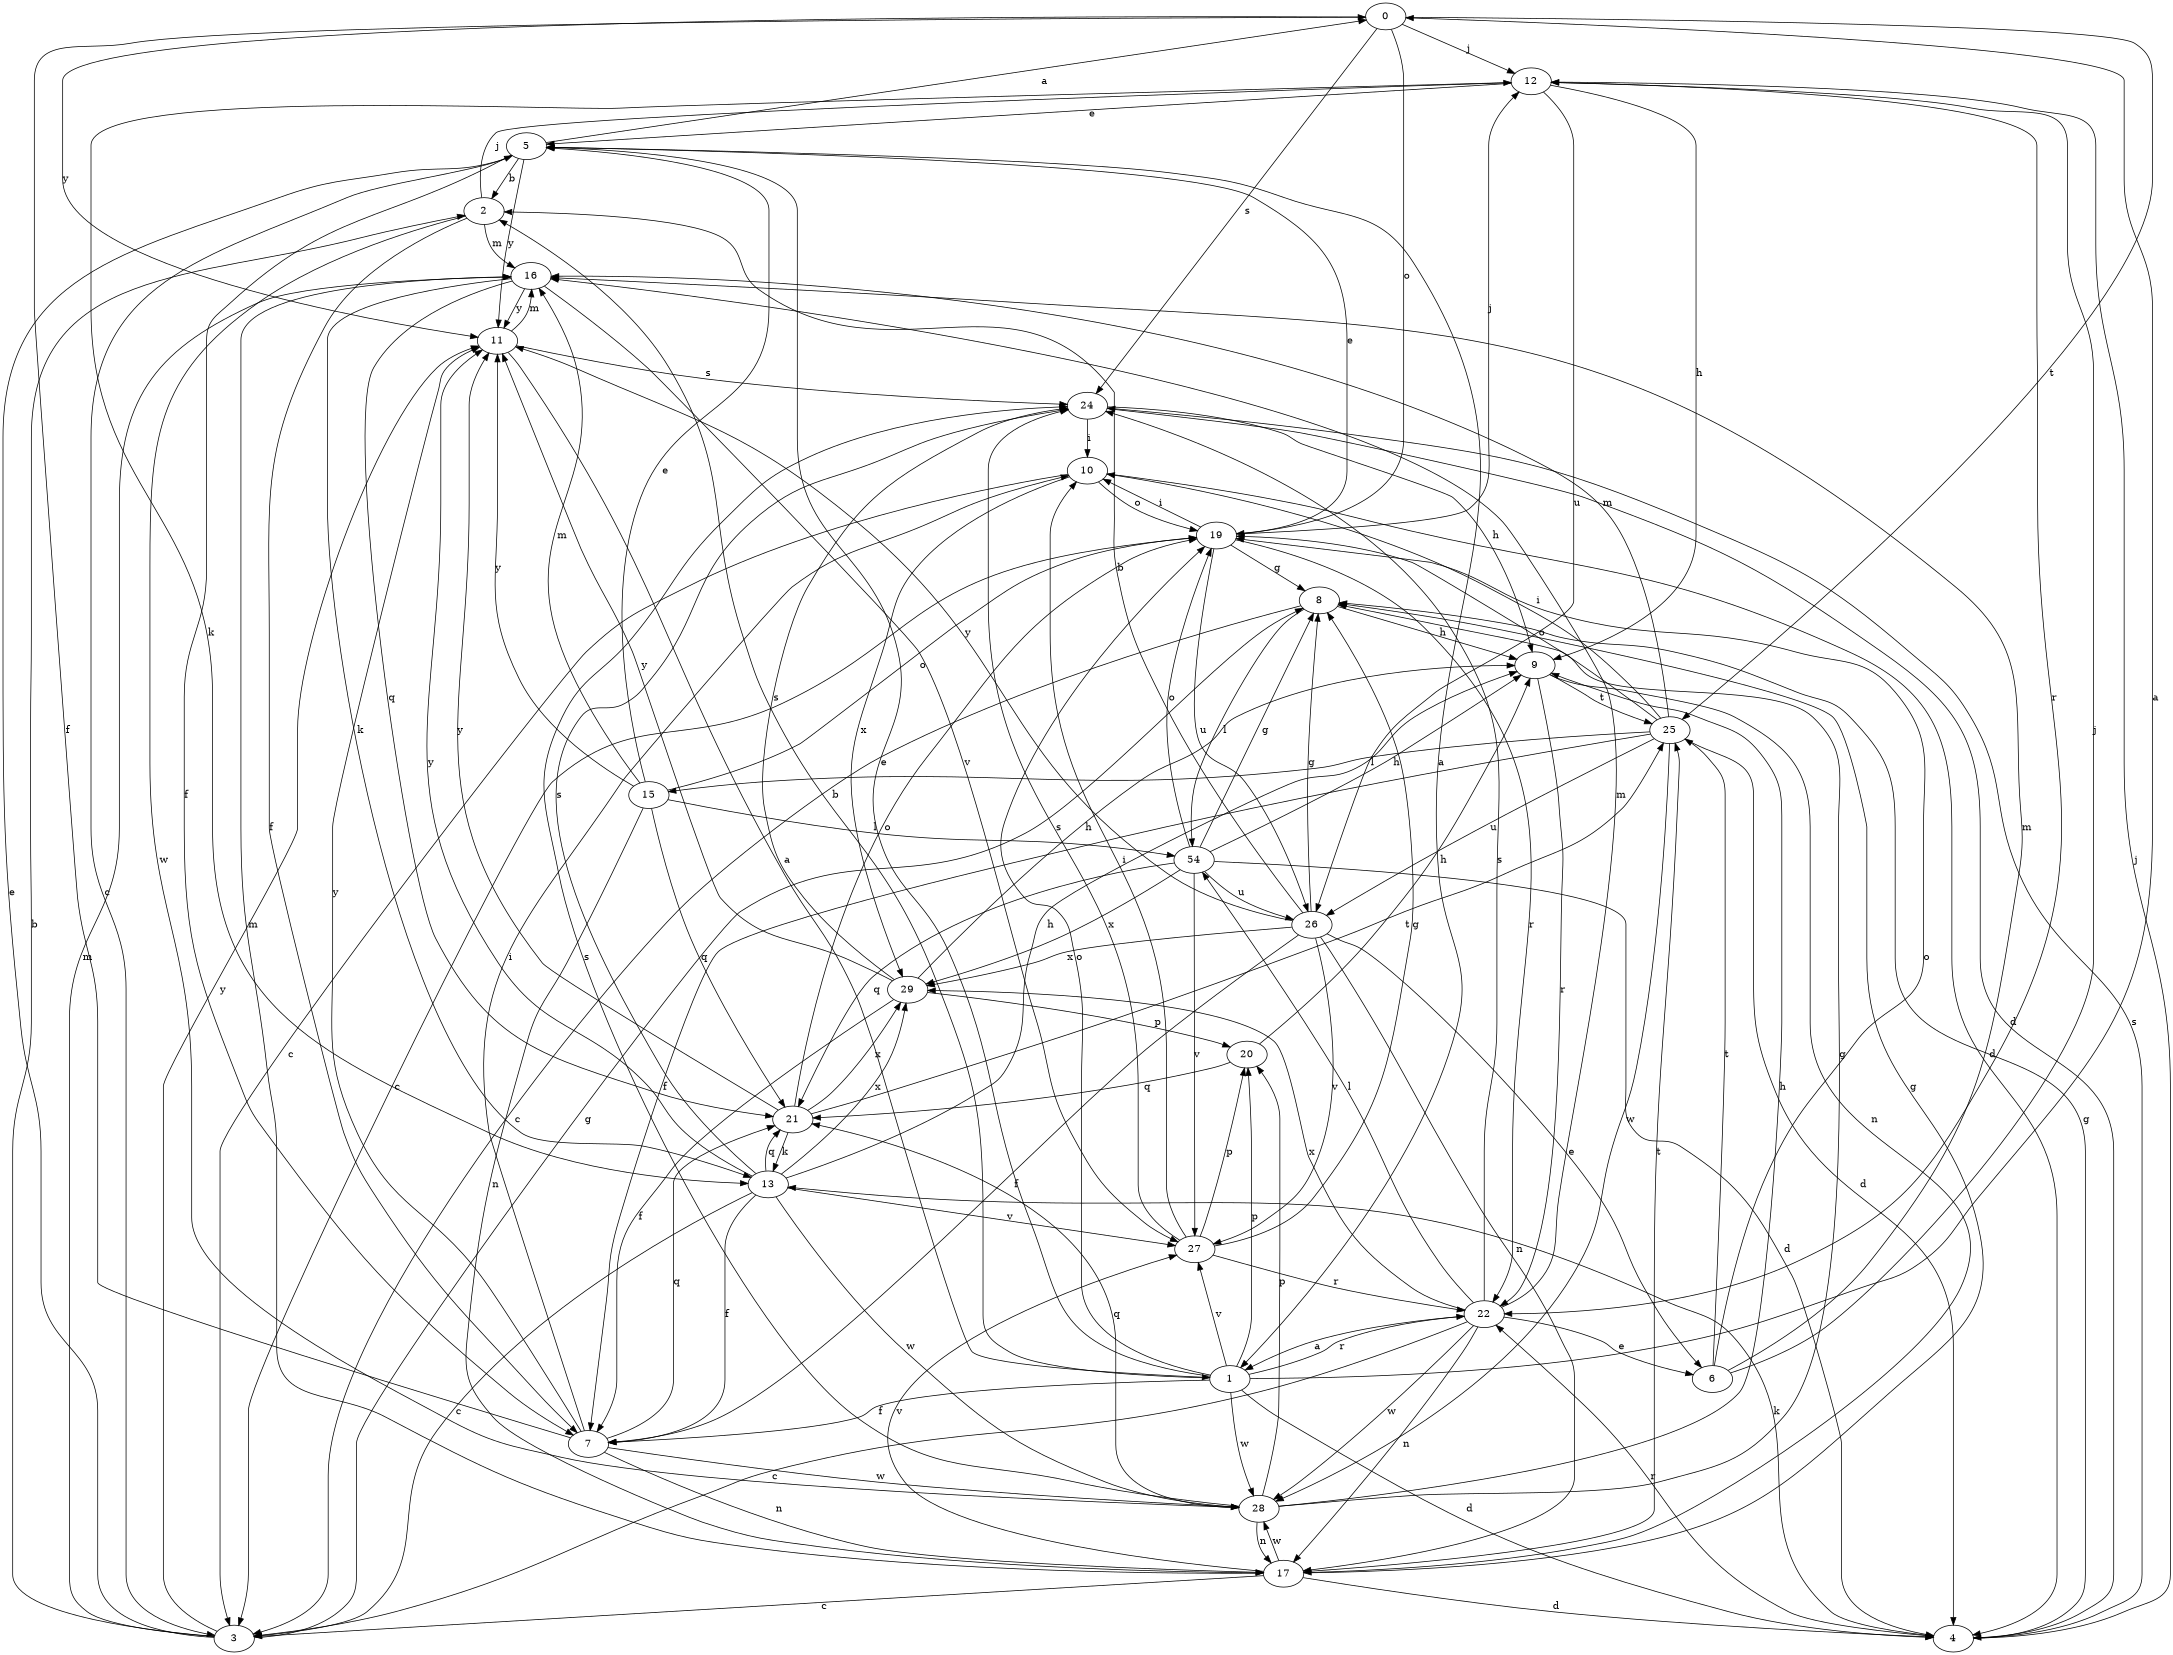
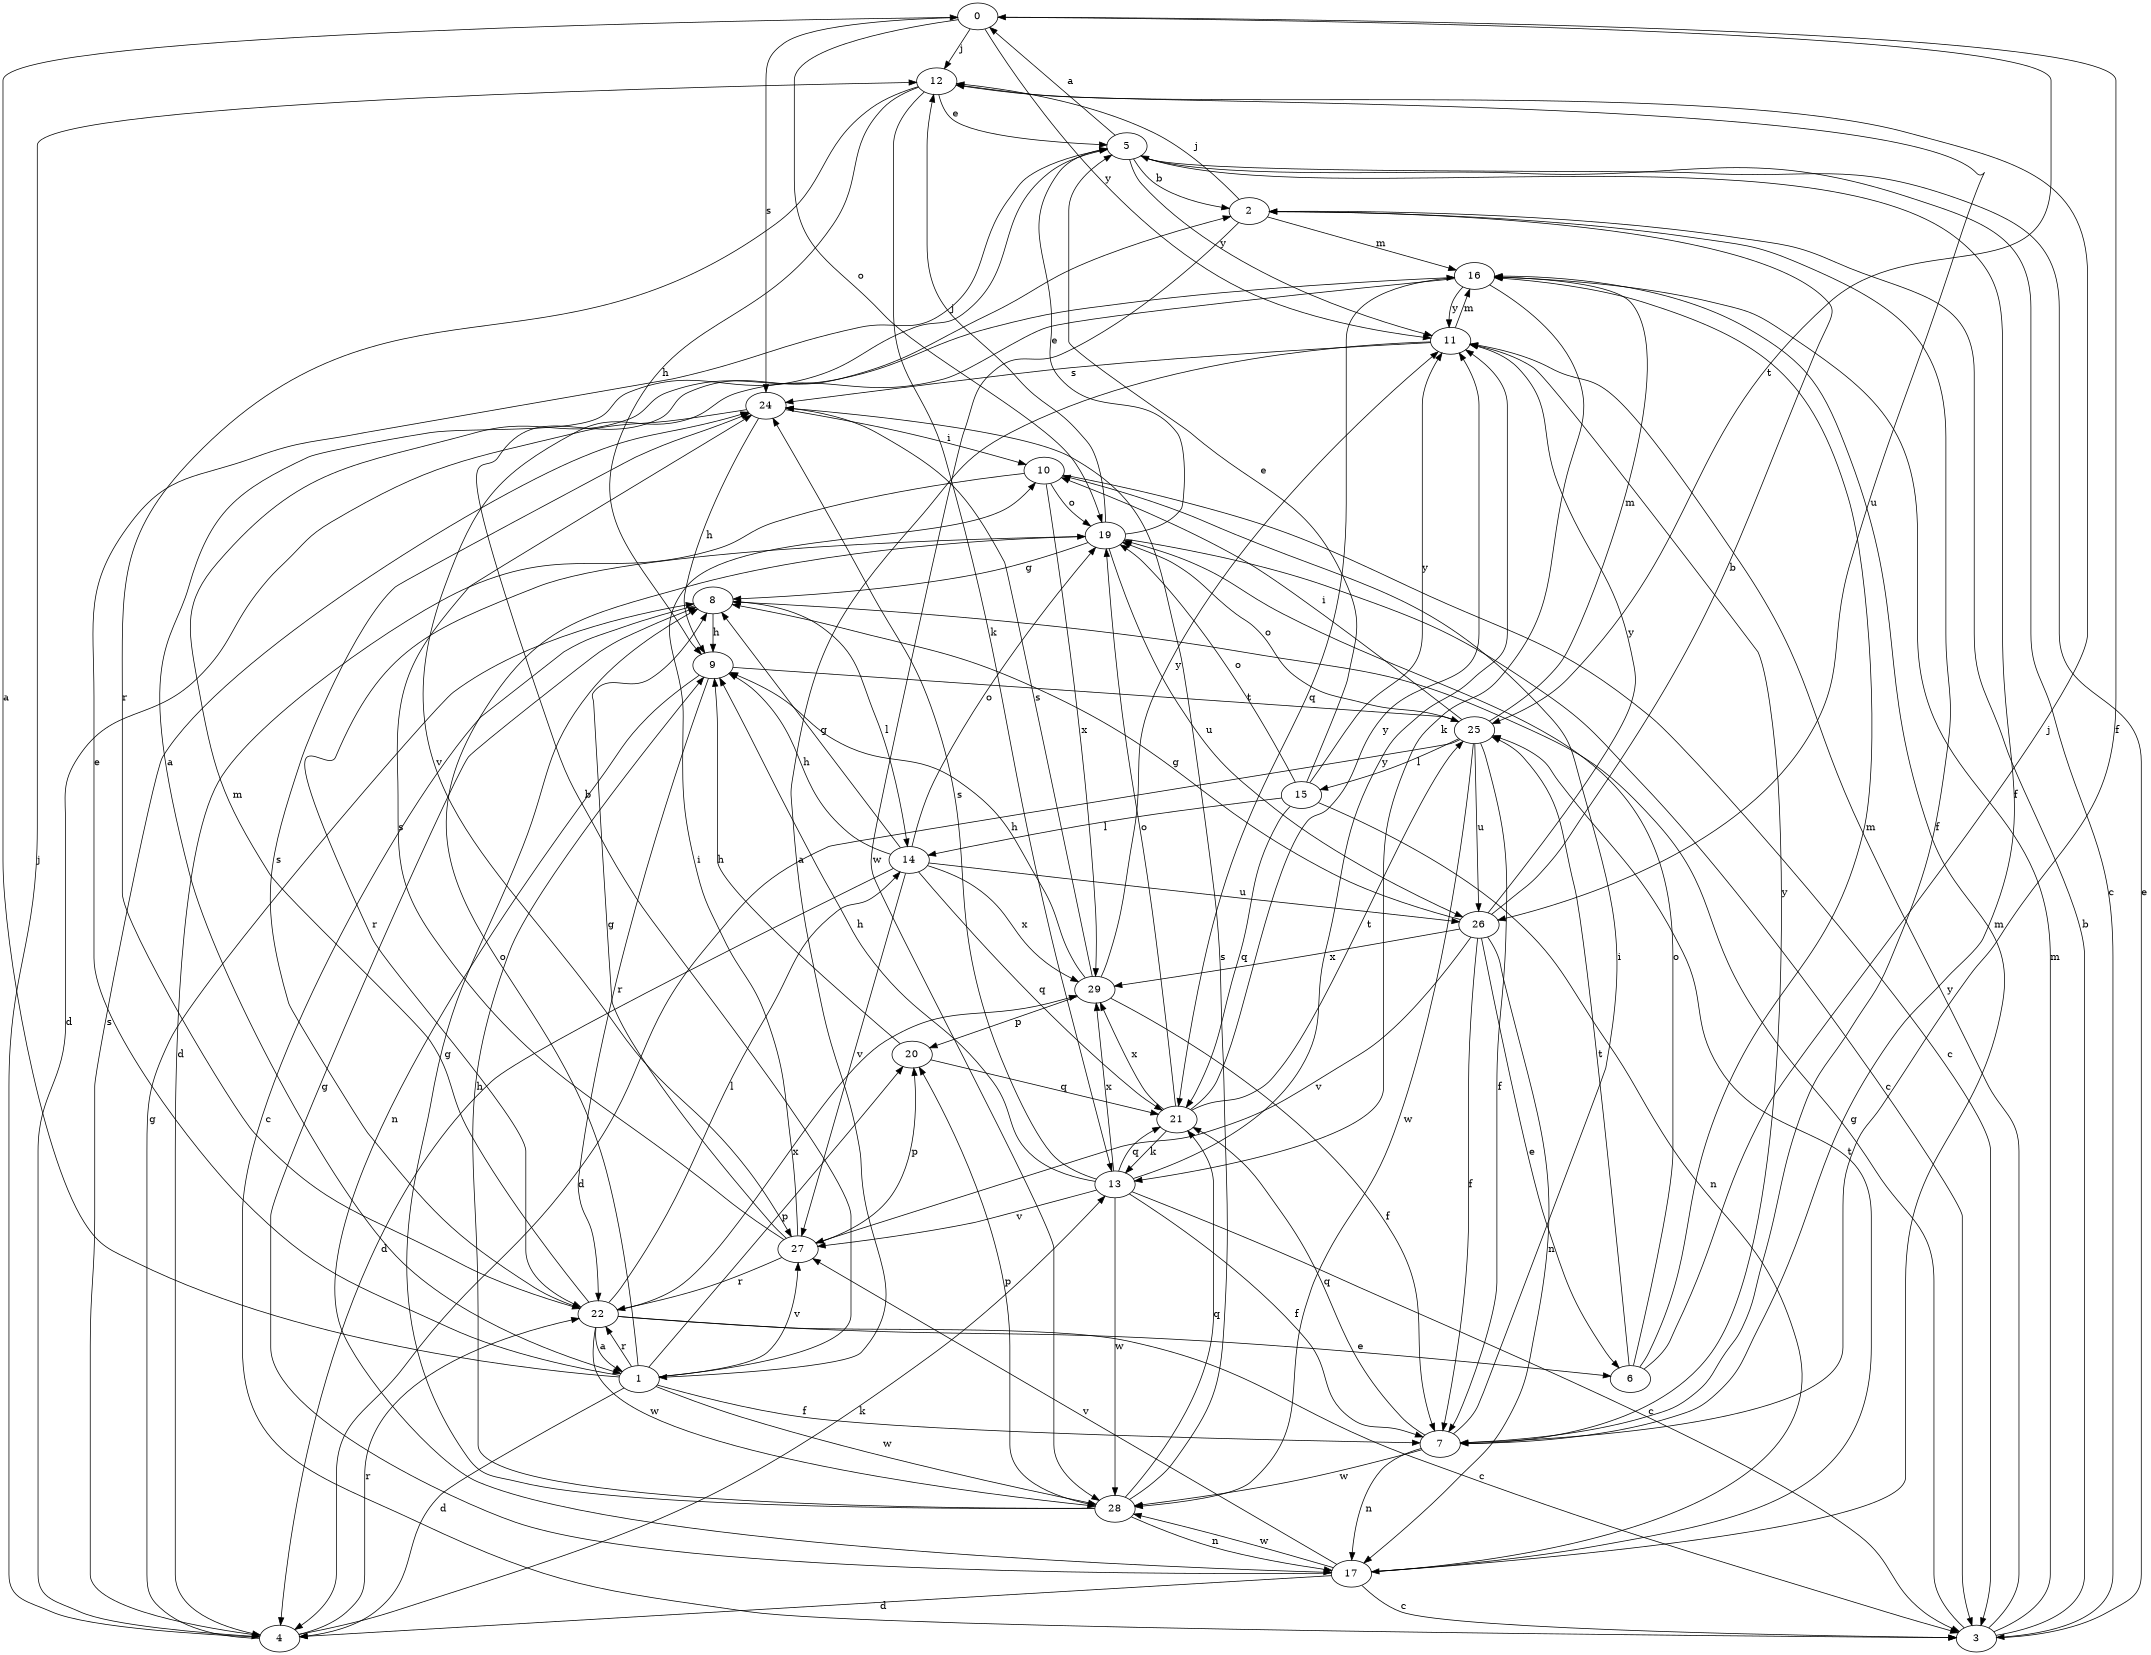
edge "19" -> "10": removed, label "i"
edge "15" -> "16": removed, label "m"
node "54": label "54" -> "14"
edge "22" -> "17": removed, label "n"
